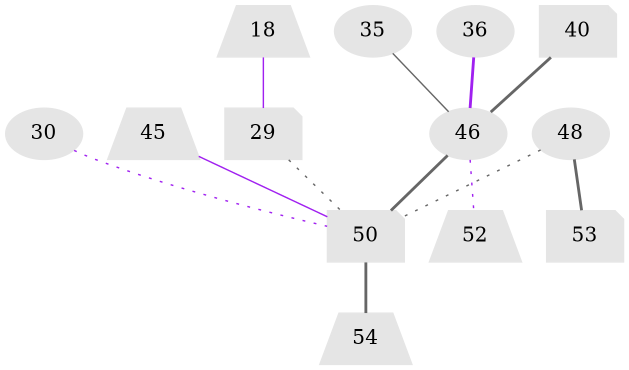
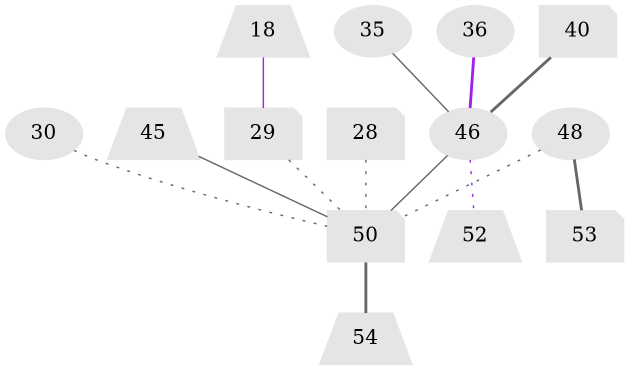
node "28": added
edge "46" -- "50": style bold -> solid
edge "45" -- "50": color purple -> gray40
edge "30" -- "50": color purple -> gray40
